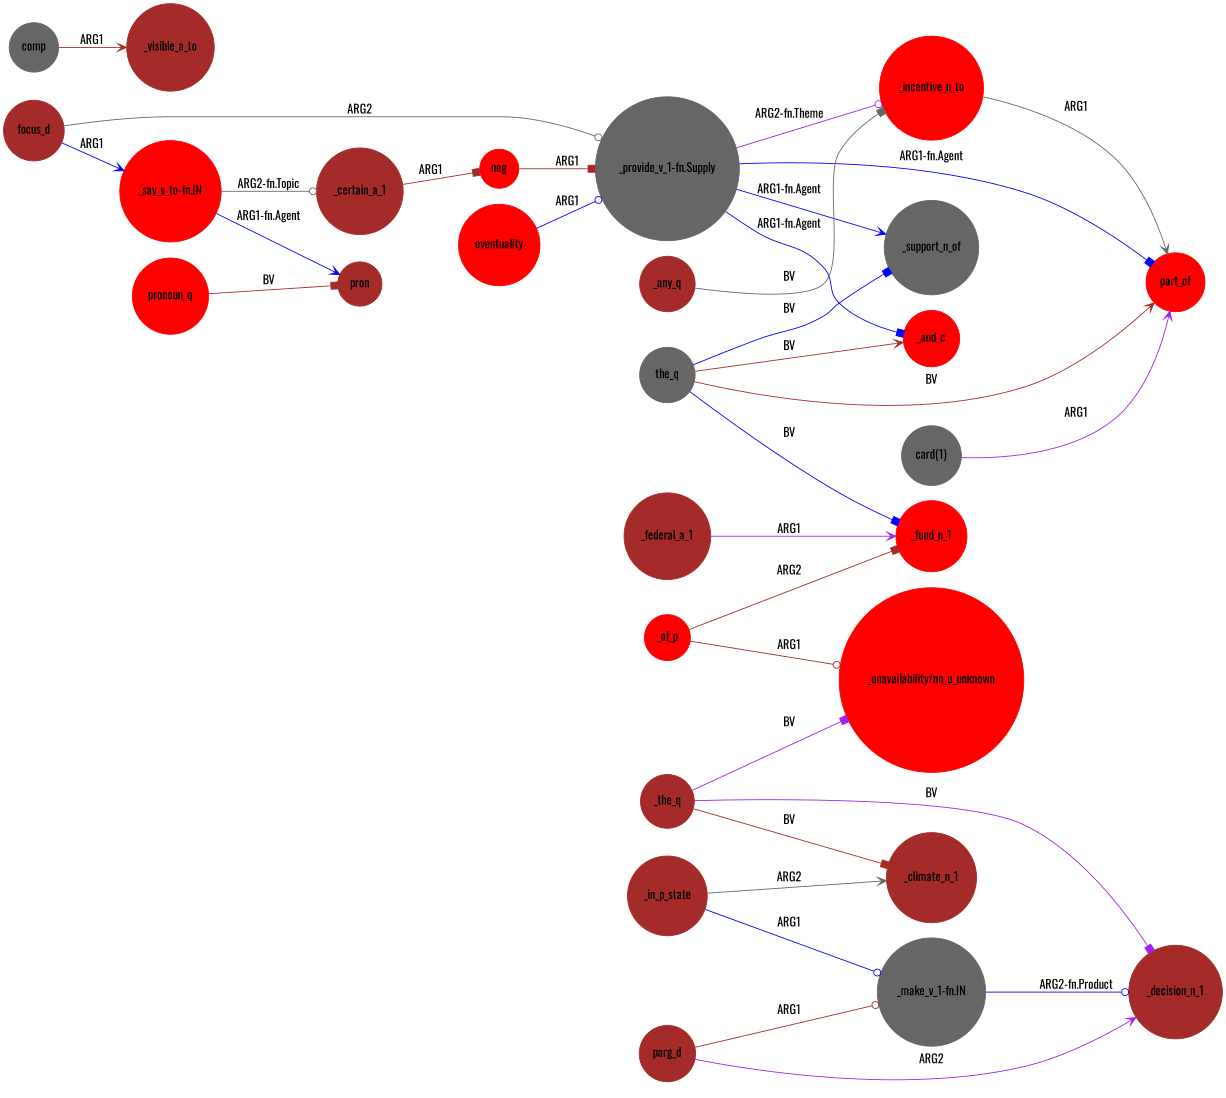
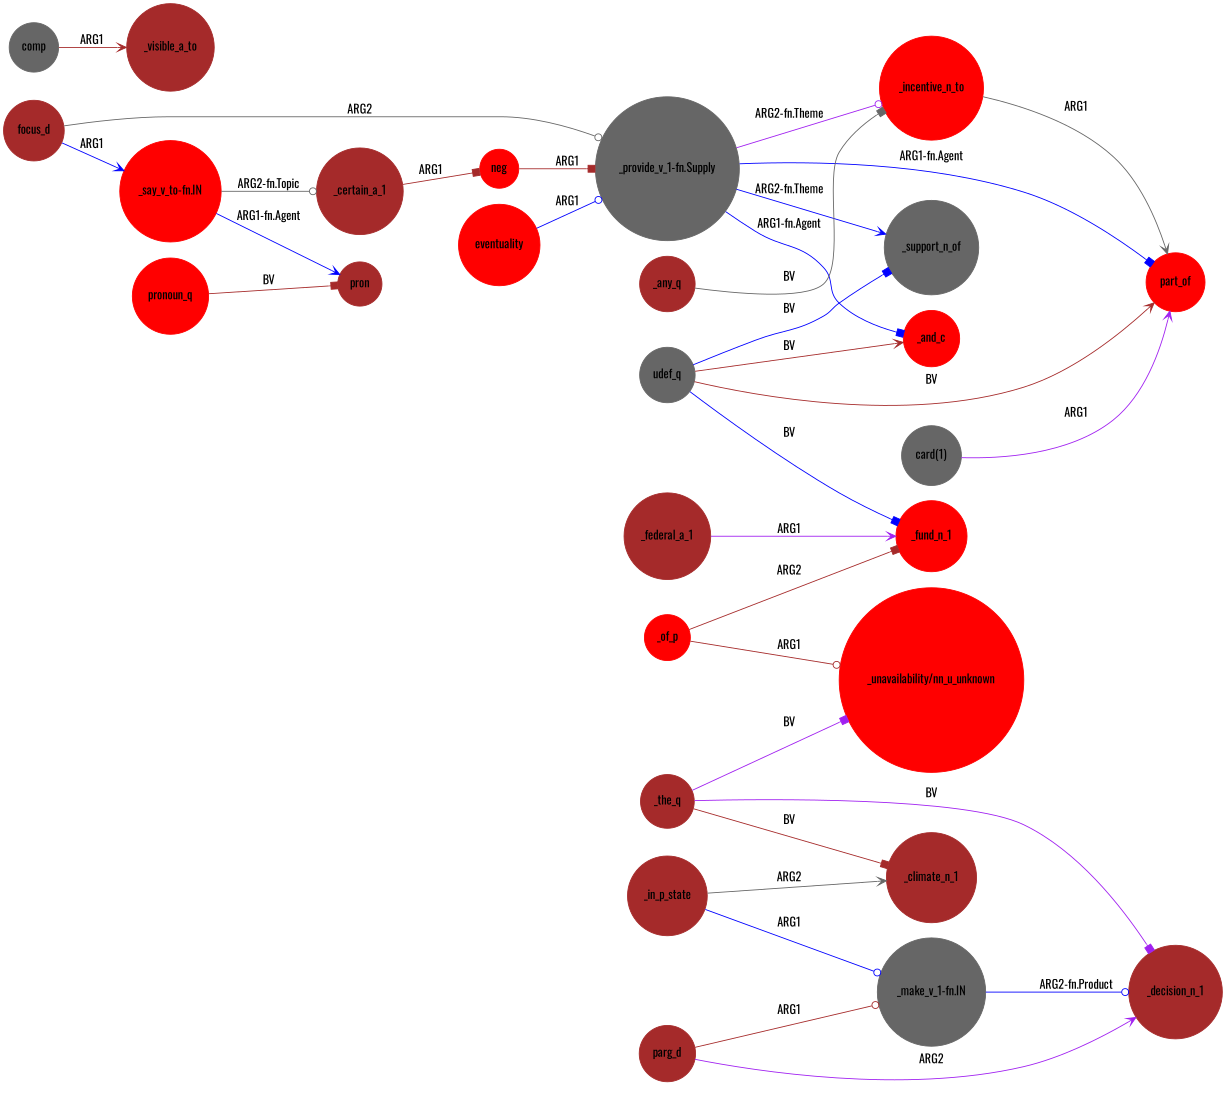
edge "_provide_v_1-fn.Supply" -> "_support_n_of": label "ARG1-fn.Agent" -> "ARG2-fn.Theme"
node "the_q": label "the_q" -> "udef_q"
